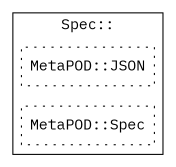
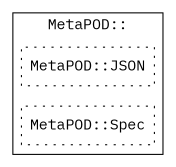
cluster "Spec::": label "Spec::" -> "MetaPOD::"
